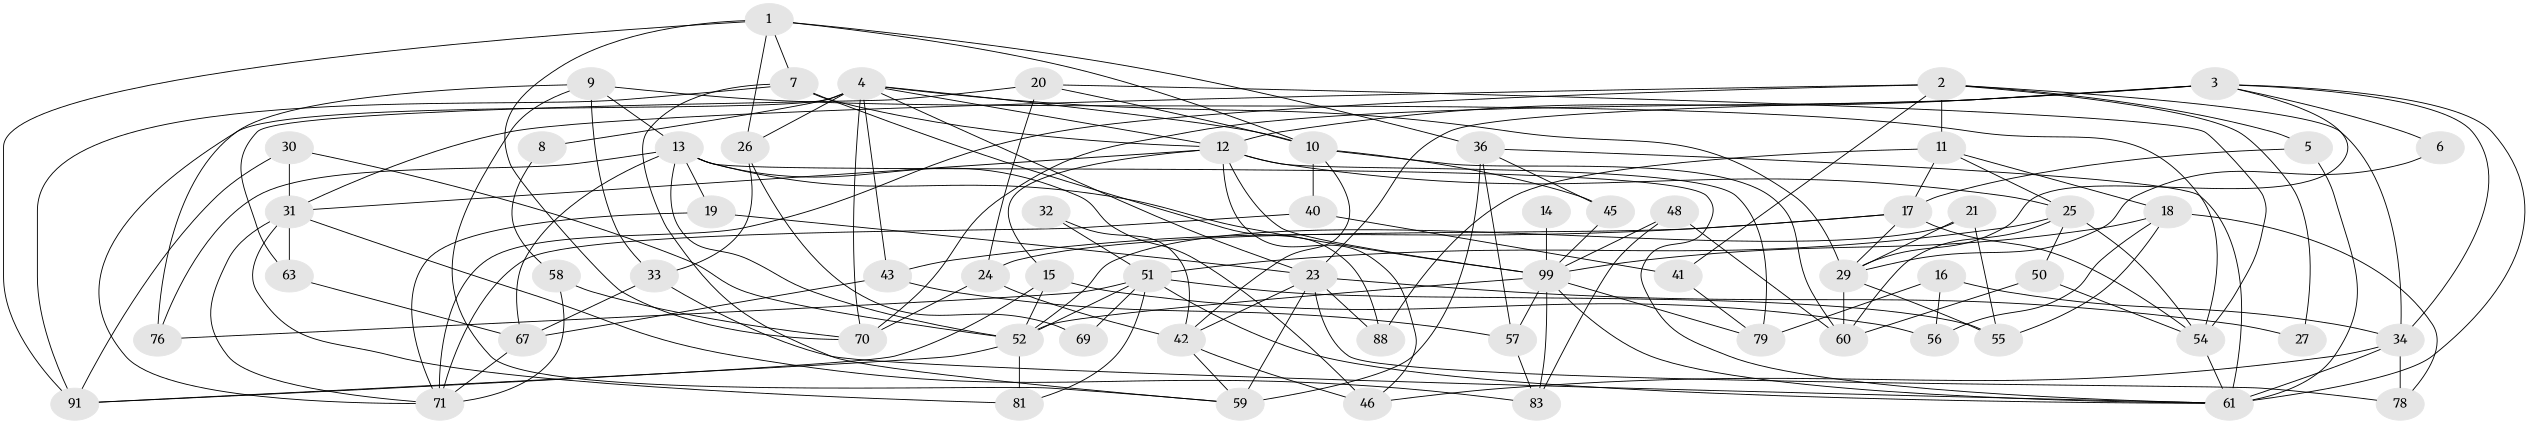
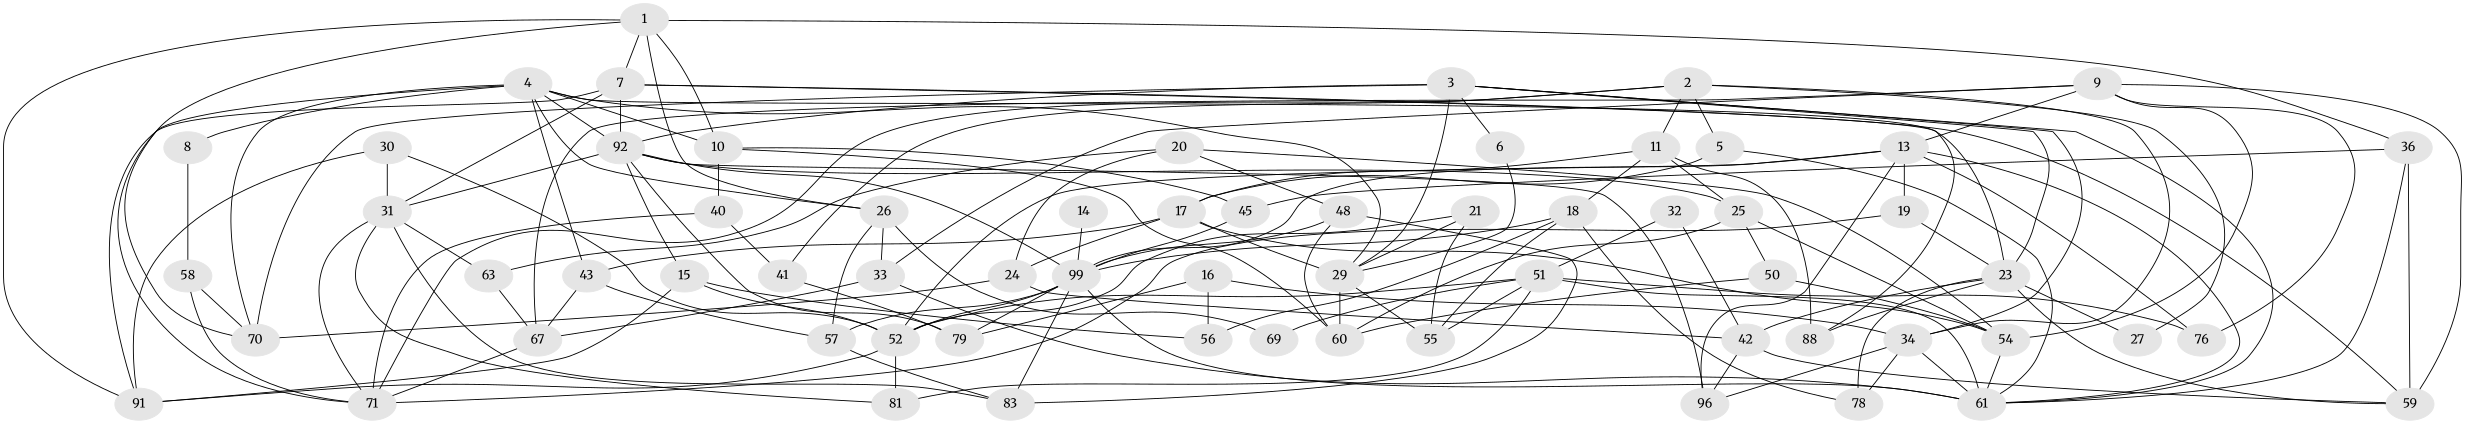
edge "2" -- "31": now "7" -- "31"
edge "20" -- "10": now "20" -- "48"
node "12": label "12" -> "92"
edge "13" -- "67": now "9" -- "67"
edge "25" -- "51": removed
edge "10" -- "42": removed
edge "36" -- "57": now "26" -- "57"
node "46": label "46" -> "96"
